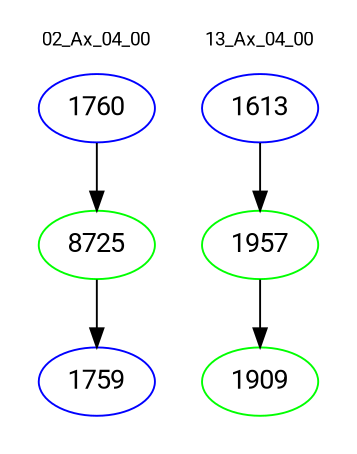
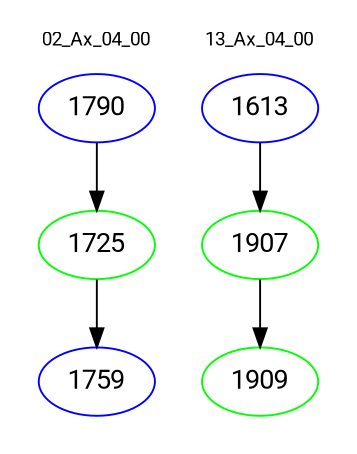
node "1760": label "1760" -> "1790"
node "8725": label "8725" -> "1725"
node "1957": label "1957" -> "1907"
